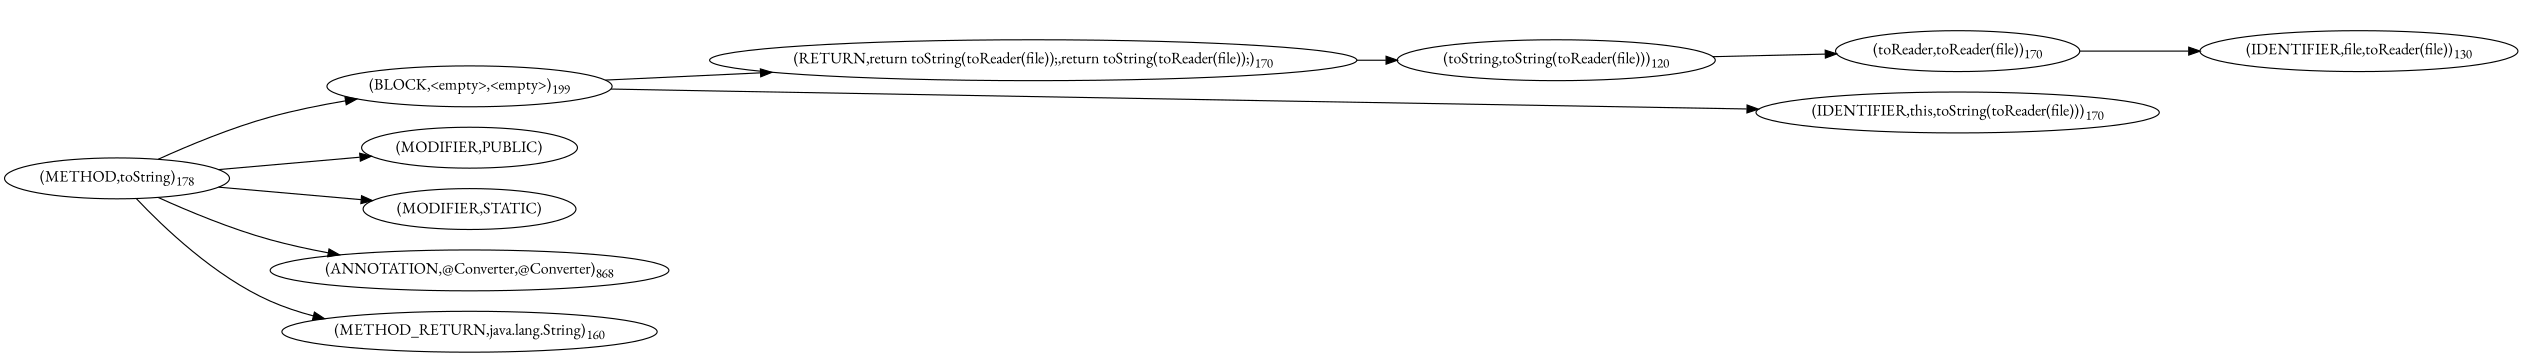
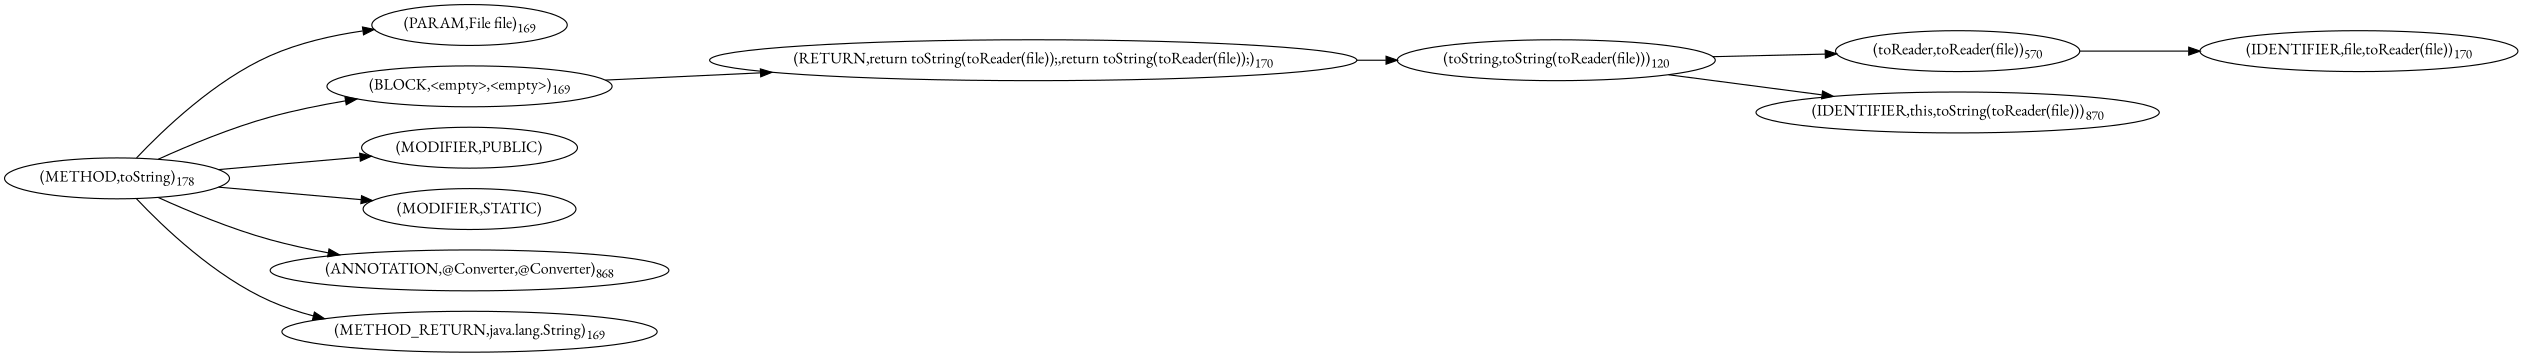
node "(PARAM,File file)": added
node "(toReader,toReader(file))": text "170" -> "570"
node "(IDENTIFIER,file,toReader(file))": text "130" -> "170"
node "(BLOCK,<empty>,<empty>)": text "199" -> "169"
edge "(BLOCK,<empty>,<empty>)" -> "(IDENTIFIER,this,toString(toReader(file)))": now "(toString,toString(toReader(file)))" -> "(IDENTIFIER,this,toString(toReader(file)))"
node "(IDENTIFIER,this,toString(toReader(file)))": text "170" -> "870"
node "(METHOD_RETURN,java.lang.String)": text "160" -> "169"
